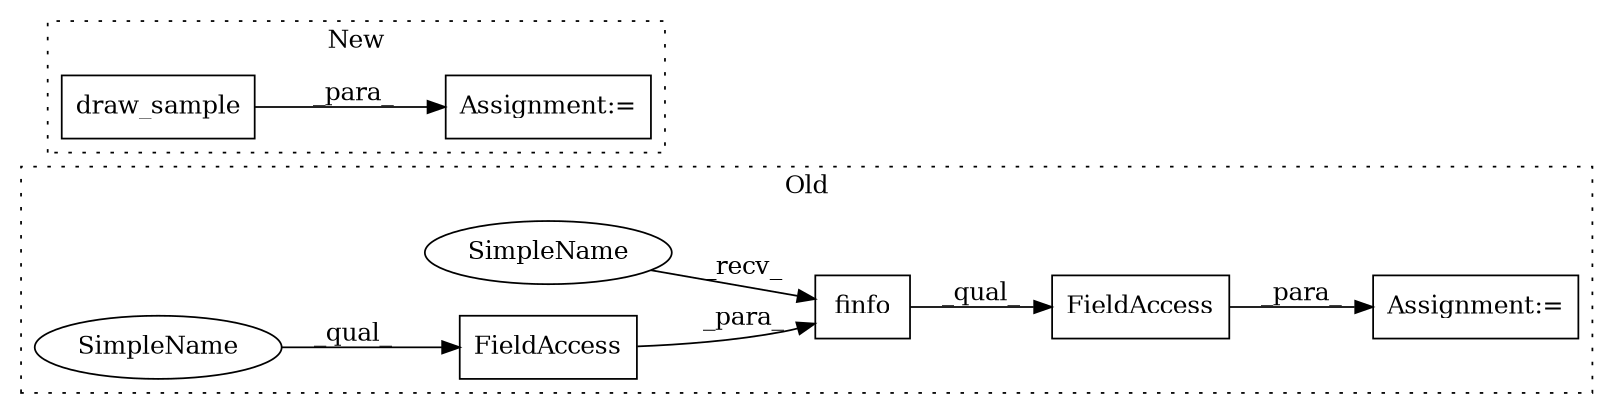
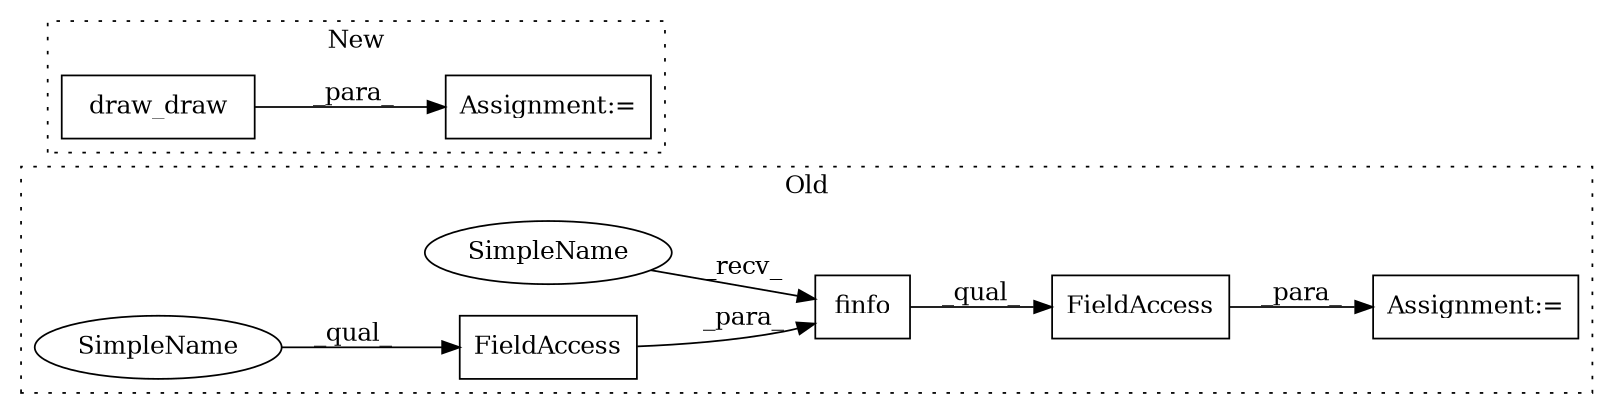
node "draw_sample": label "draw_sample" -> "draw_draw"
